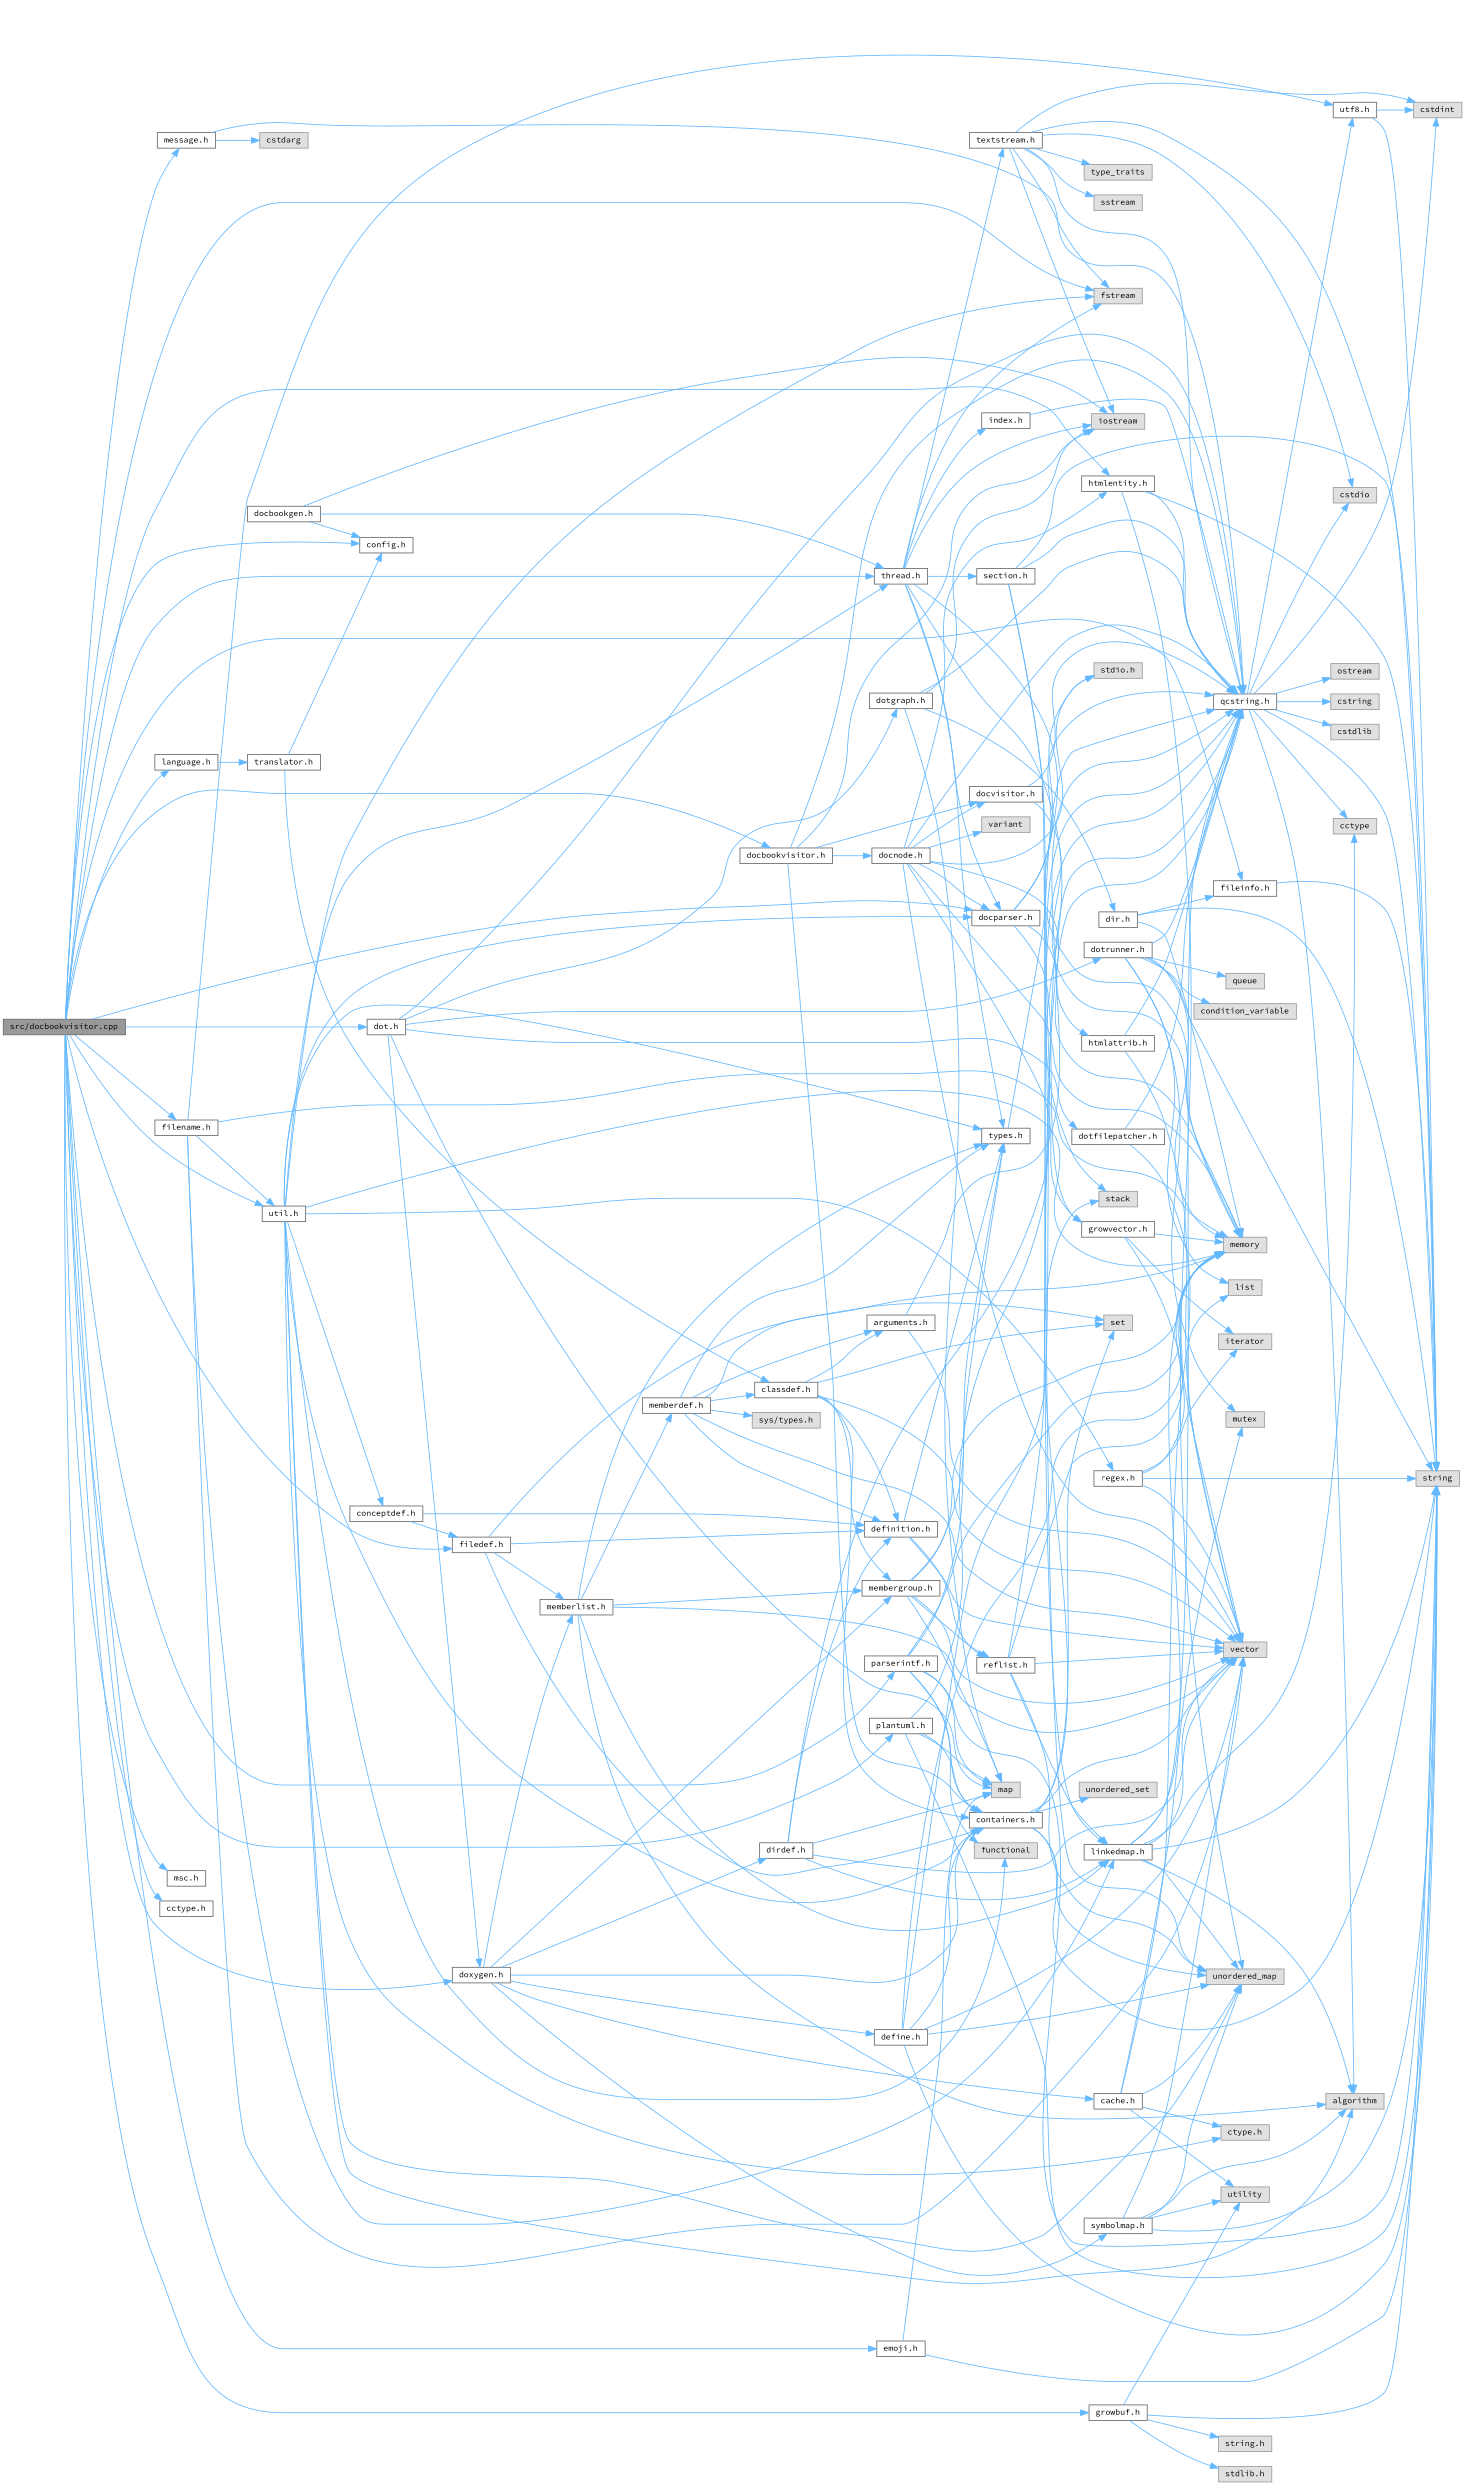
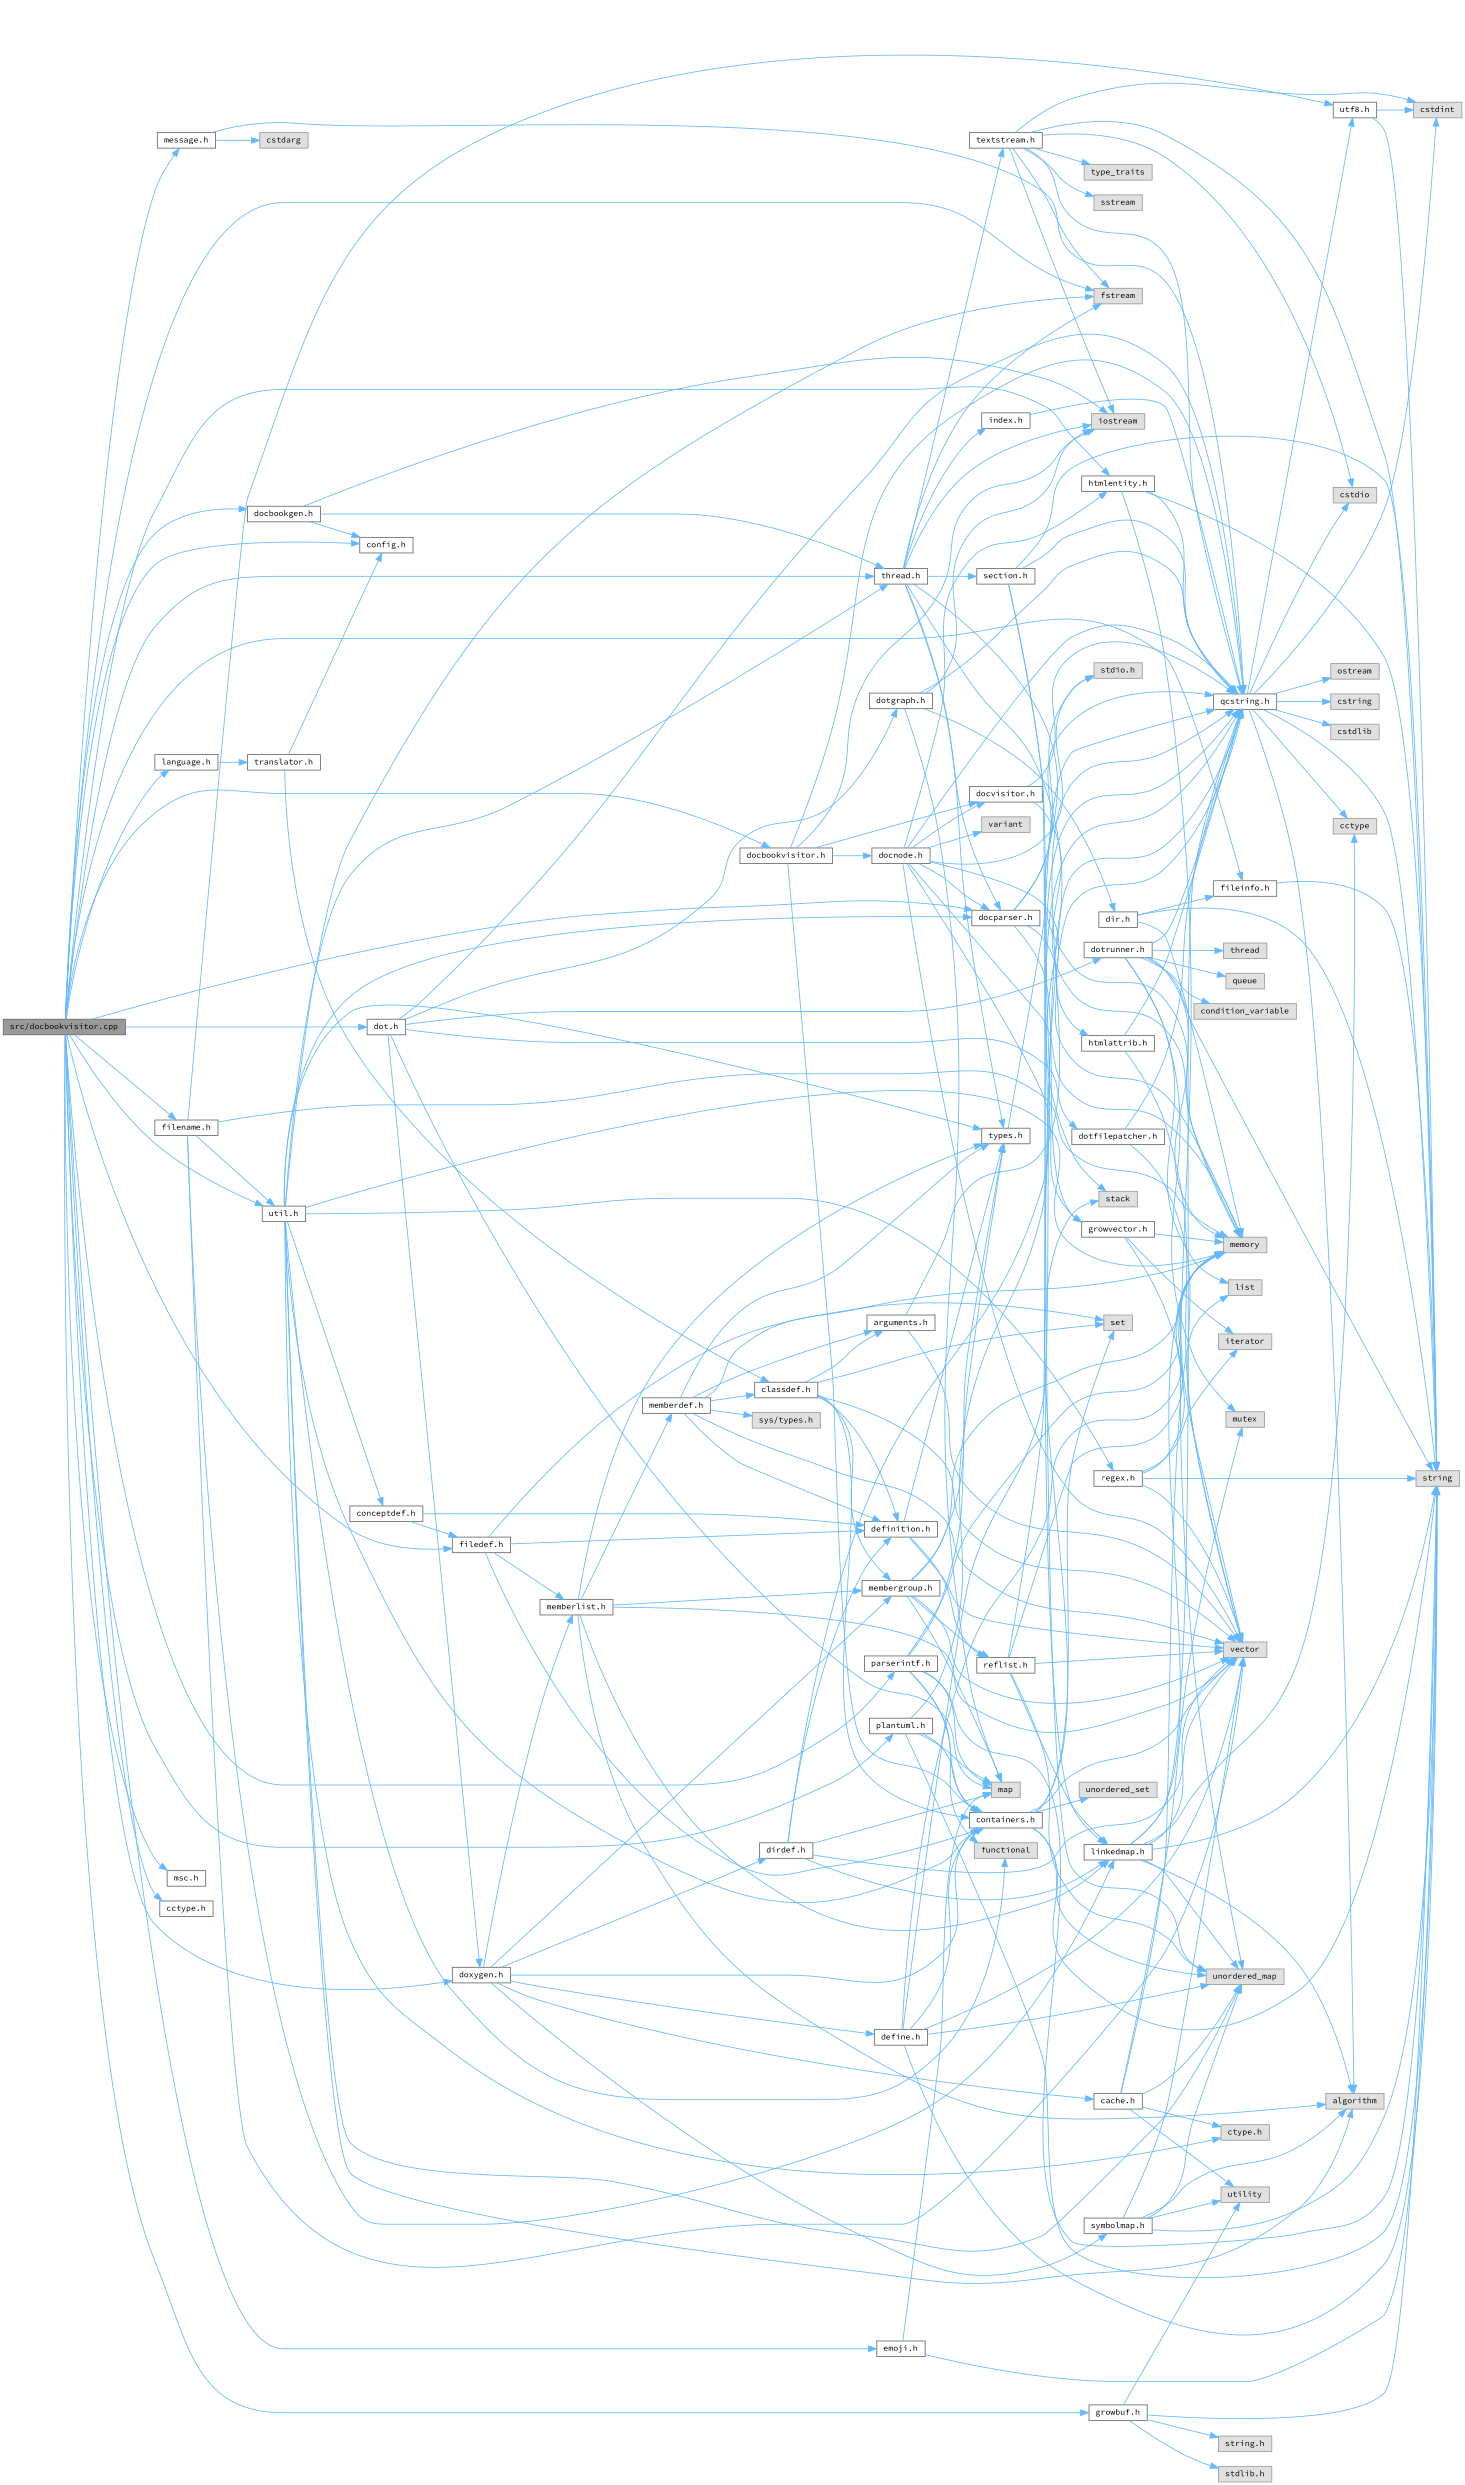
edge "src/docbookvisitor.cpp" -> "docbookgen.h": added
node "thread": added
